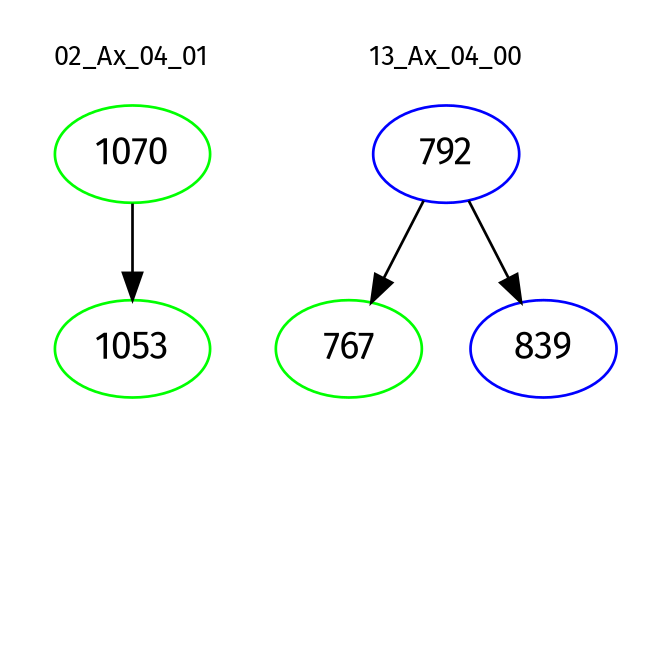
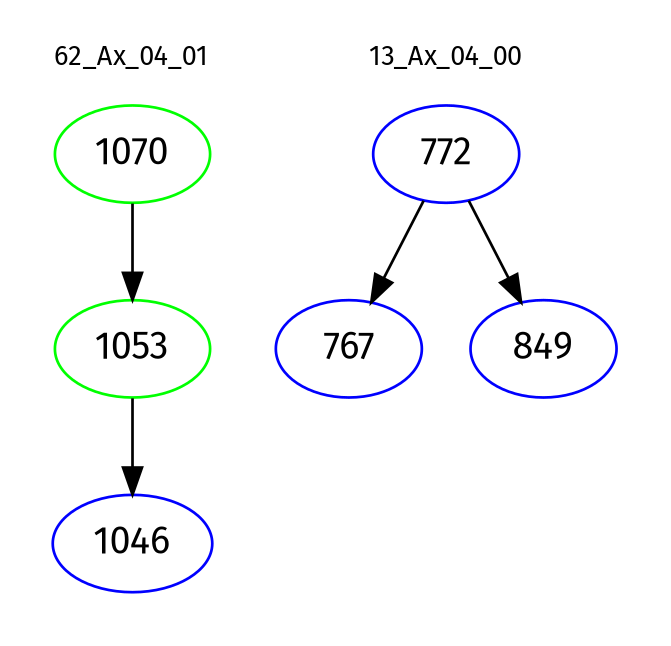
cluster "02_Ax_04_01": label "02_Ax_04_01" -> "62_Ax_04_01"
node "792": label "792" -> "772"
node "767": color green -> blue
node "839": label "839" -> "849"
node "1046": added
